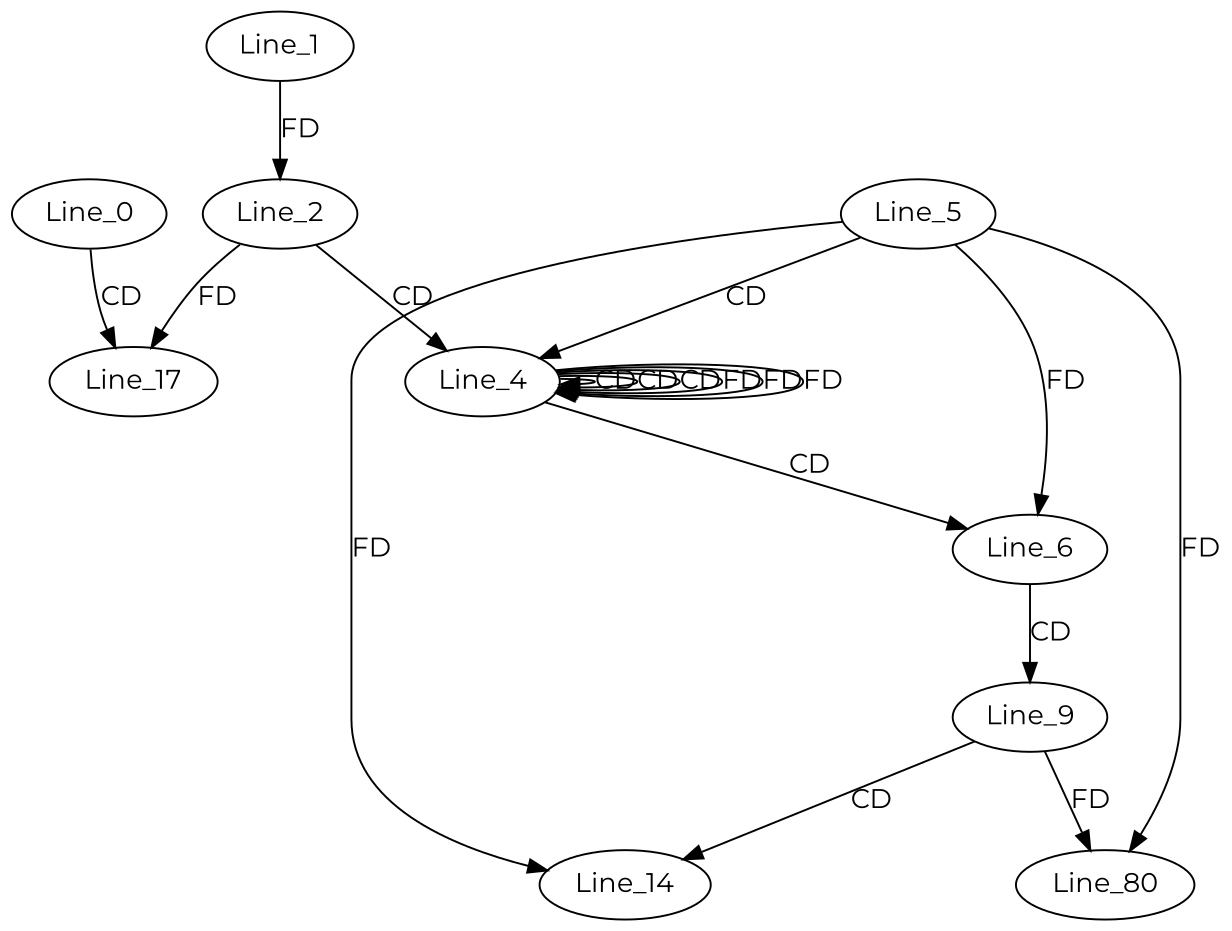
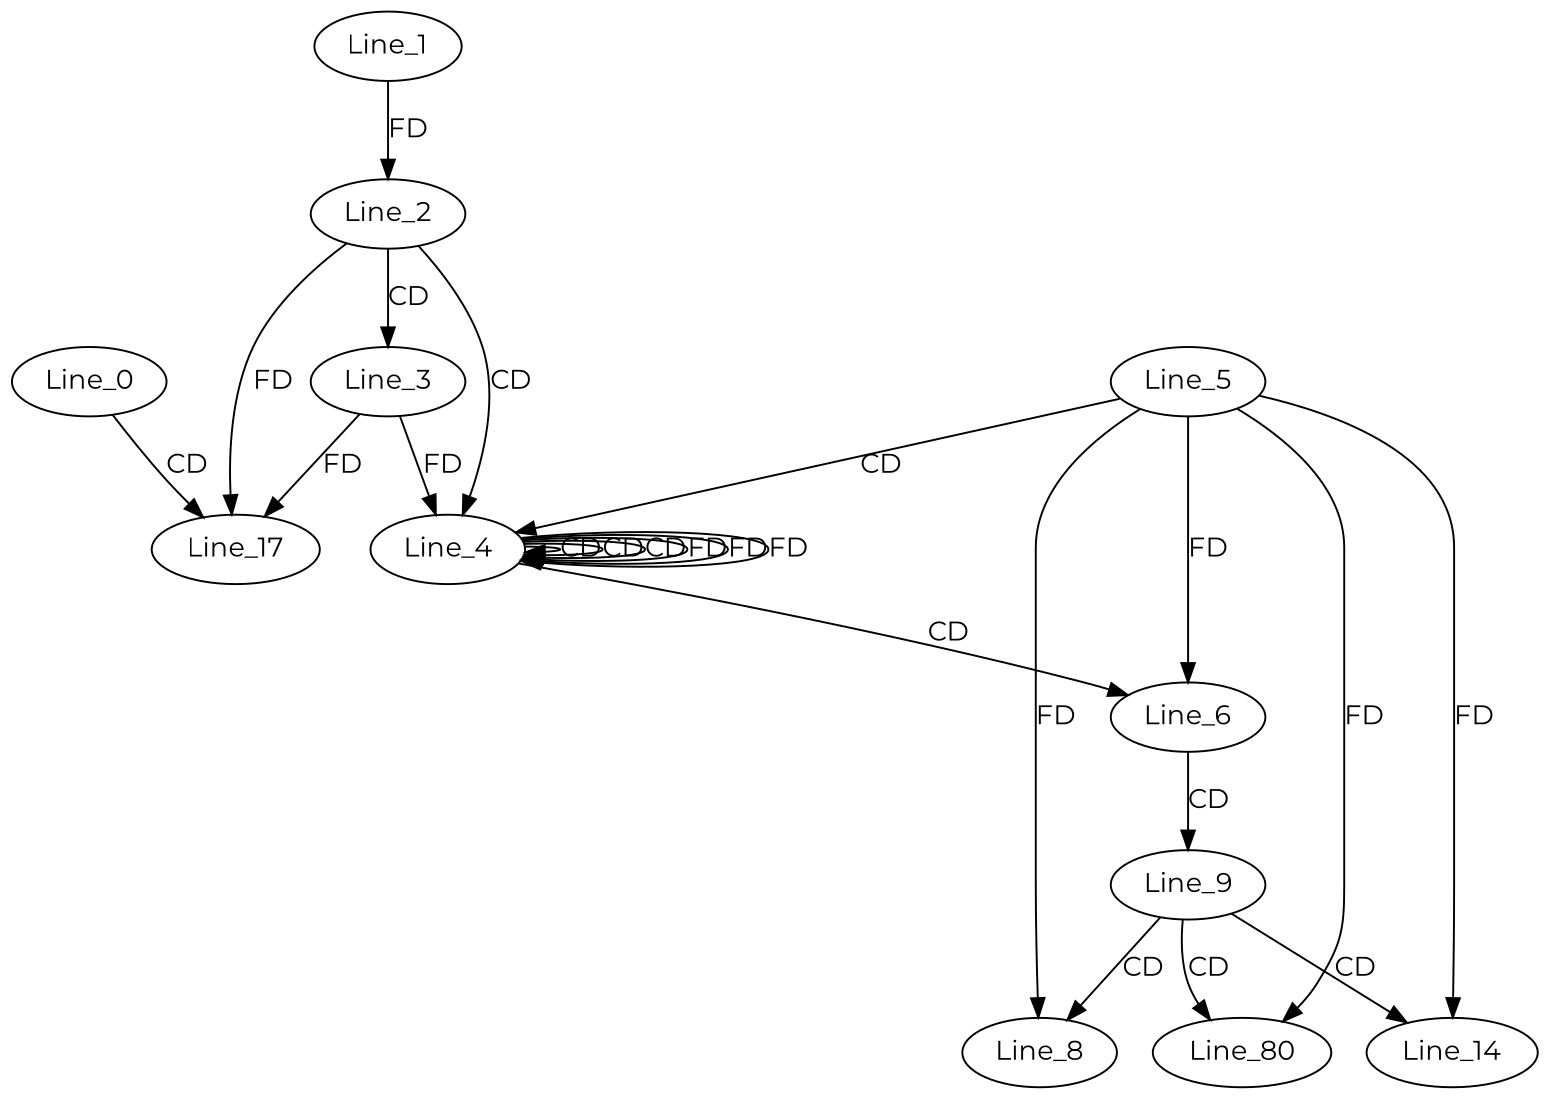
node "Line_3": added
edge "Line_9" -> "Line_80": label "FD" -> "CD"
node "Line_8": added
